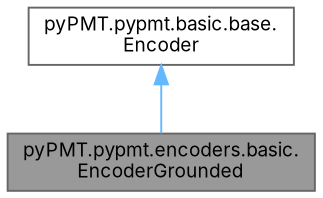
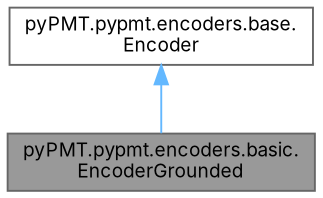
node "pyPMT.pypmt.basic.base. Encoder": label "pyPMT.pypmt.basic.base. Encoder" -> "pyPMT.pypmt.encoders.base. Encoder"
